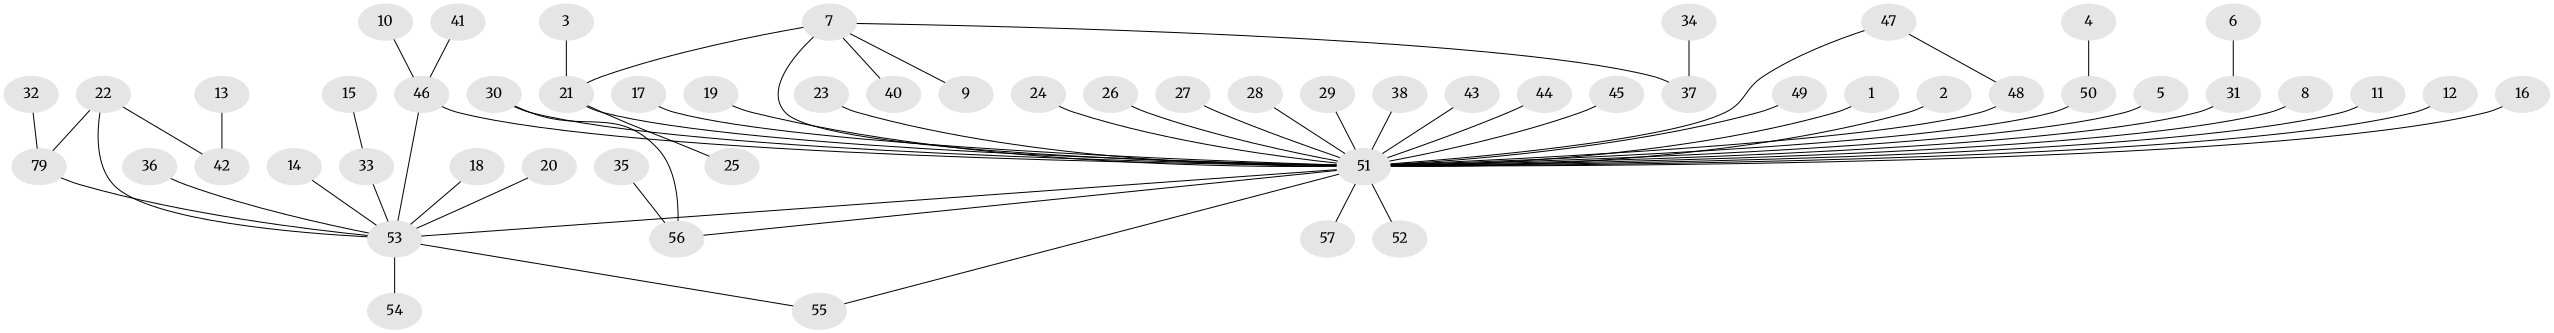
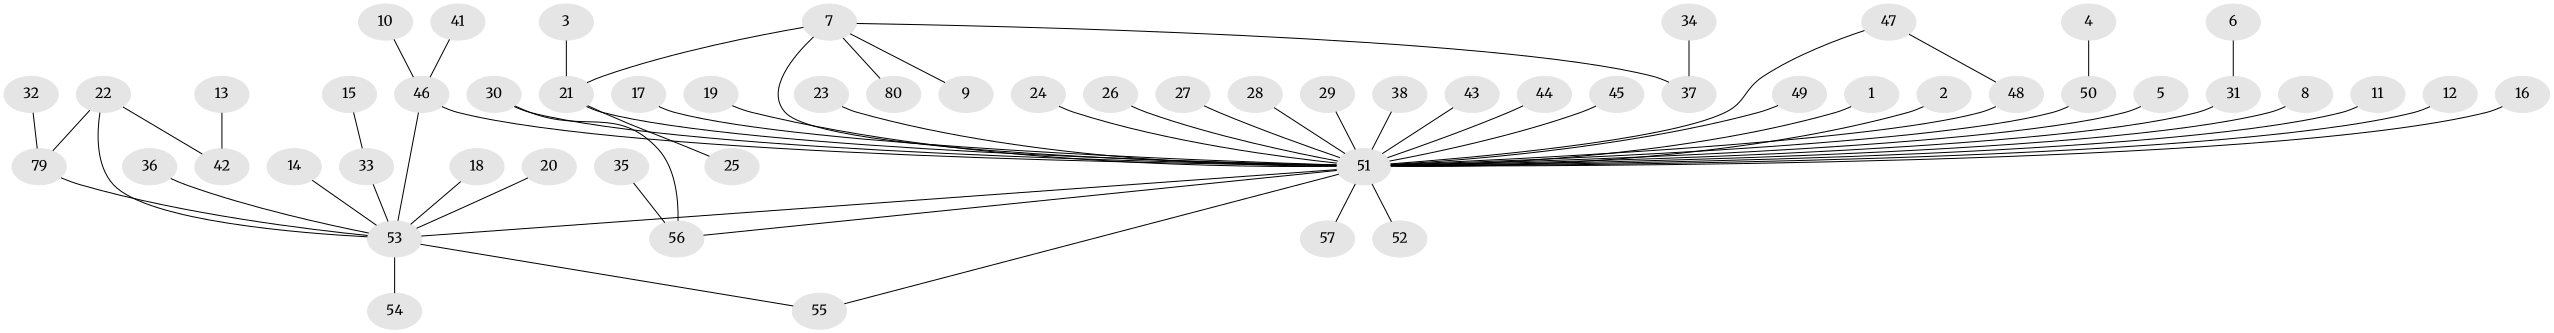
node "40": label "40" -> "80"
